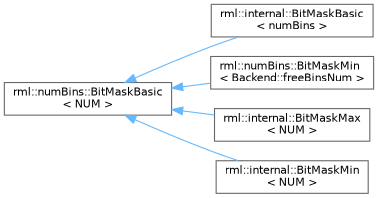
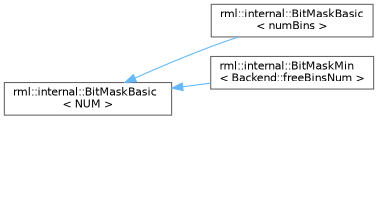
node "rml::numBins::BitMaskMin < Backend::freeBinsNum >": label "rml::numBins::BitMaskMin < Backend::freeBinsNum >" -> "rml::internal::BitMaskMin < Backend::freeBinsNum >"
node "rml::numBins::BitMaskBasic < NUM >": label "rml::numBins::BitMaskBasic < NUM >" -> "rml::internal::BitMaskBasic < NUM >"
node "rml::internal::BitMaskMax < NUM >": removed
node "rml::internal::BitMaskMin < NUM >": removed
